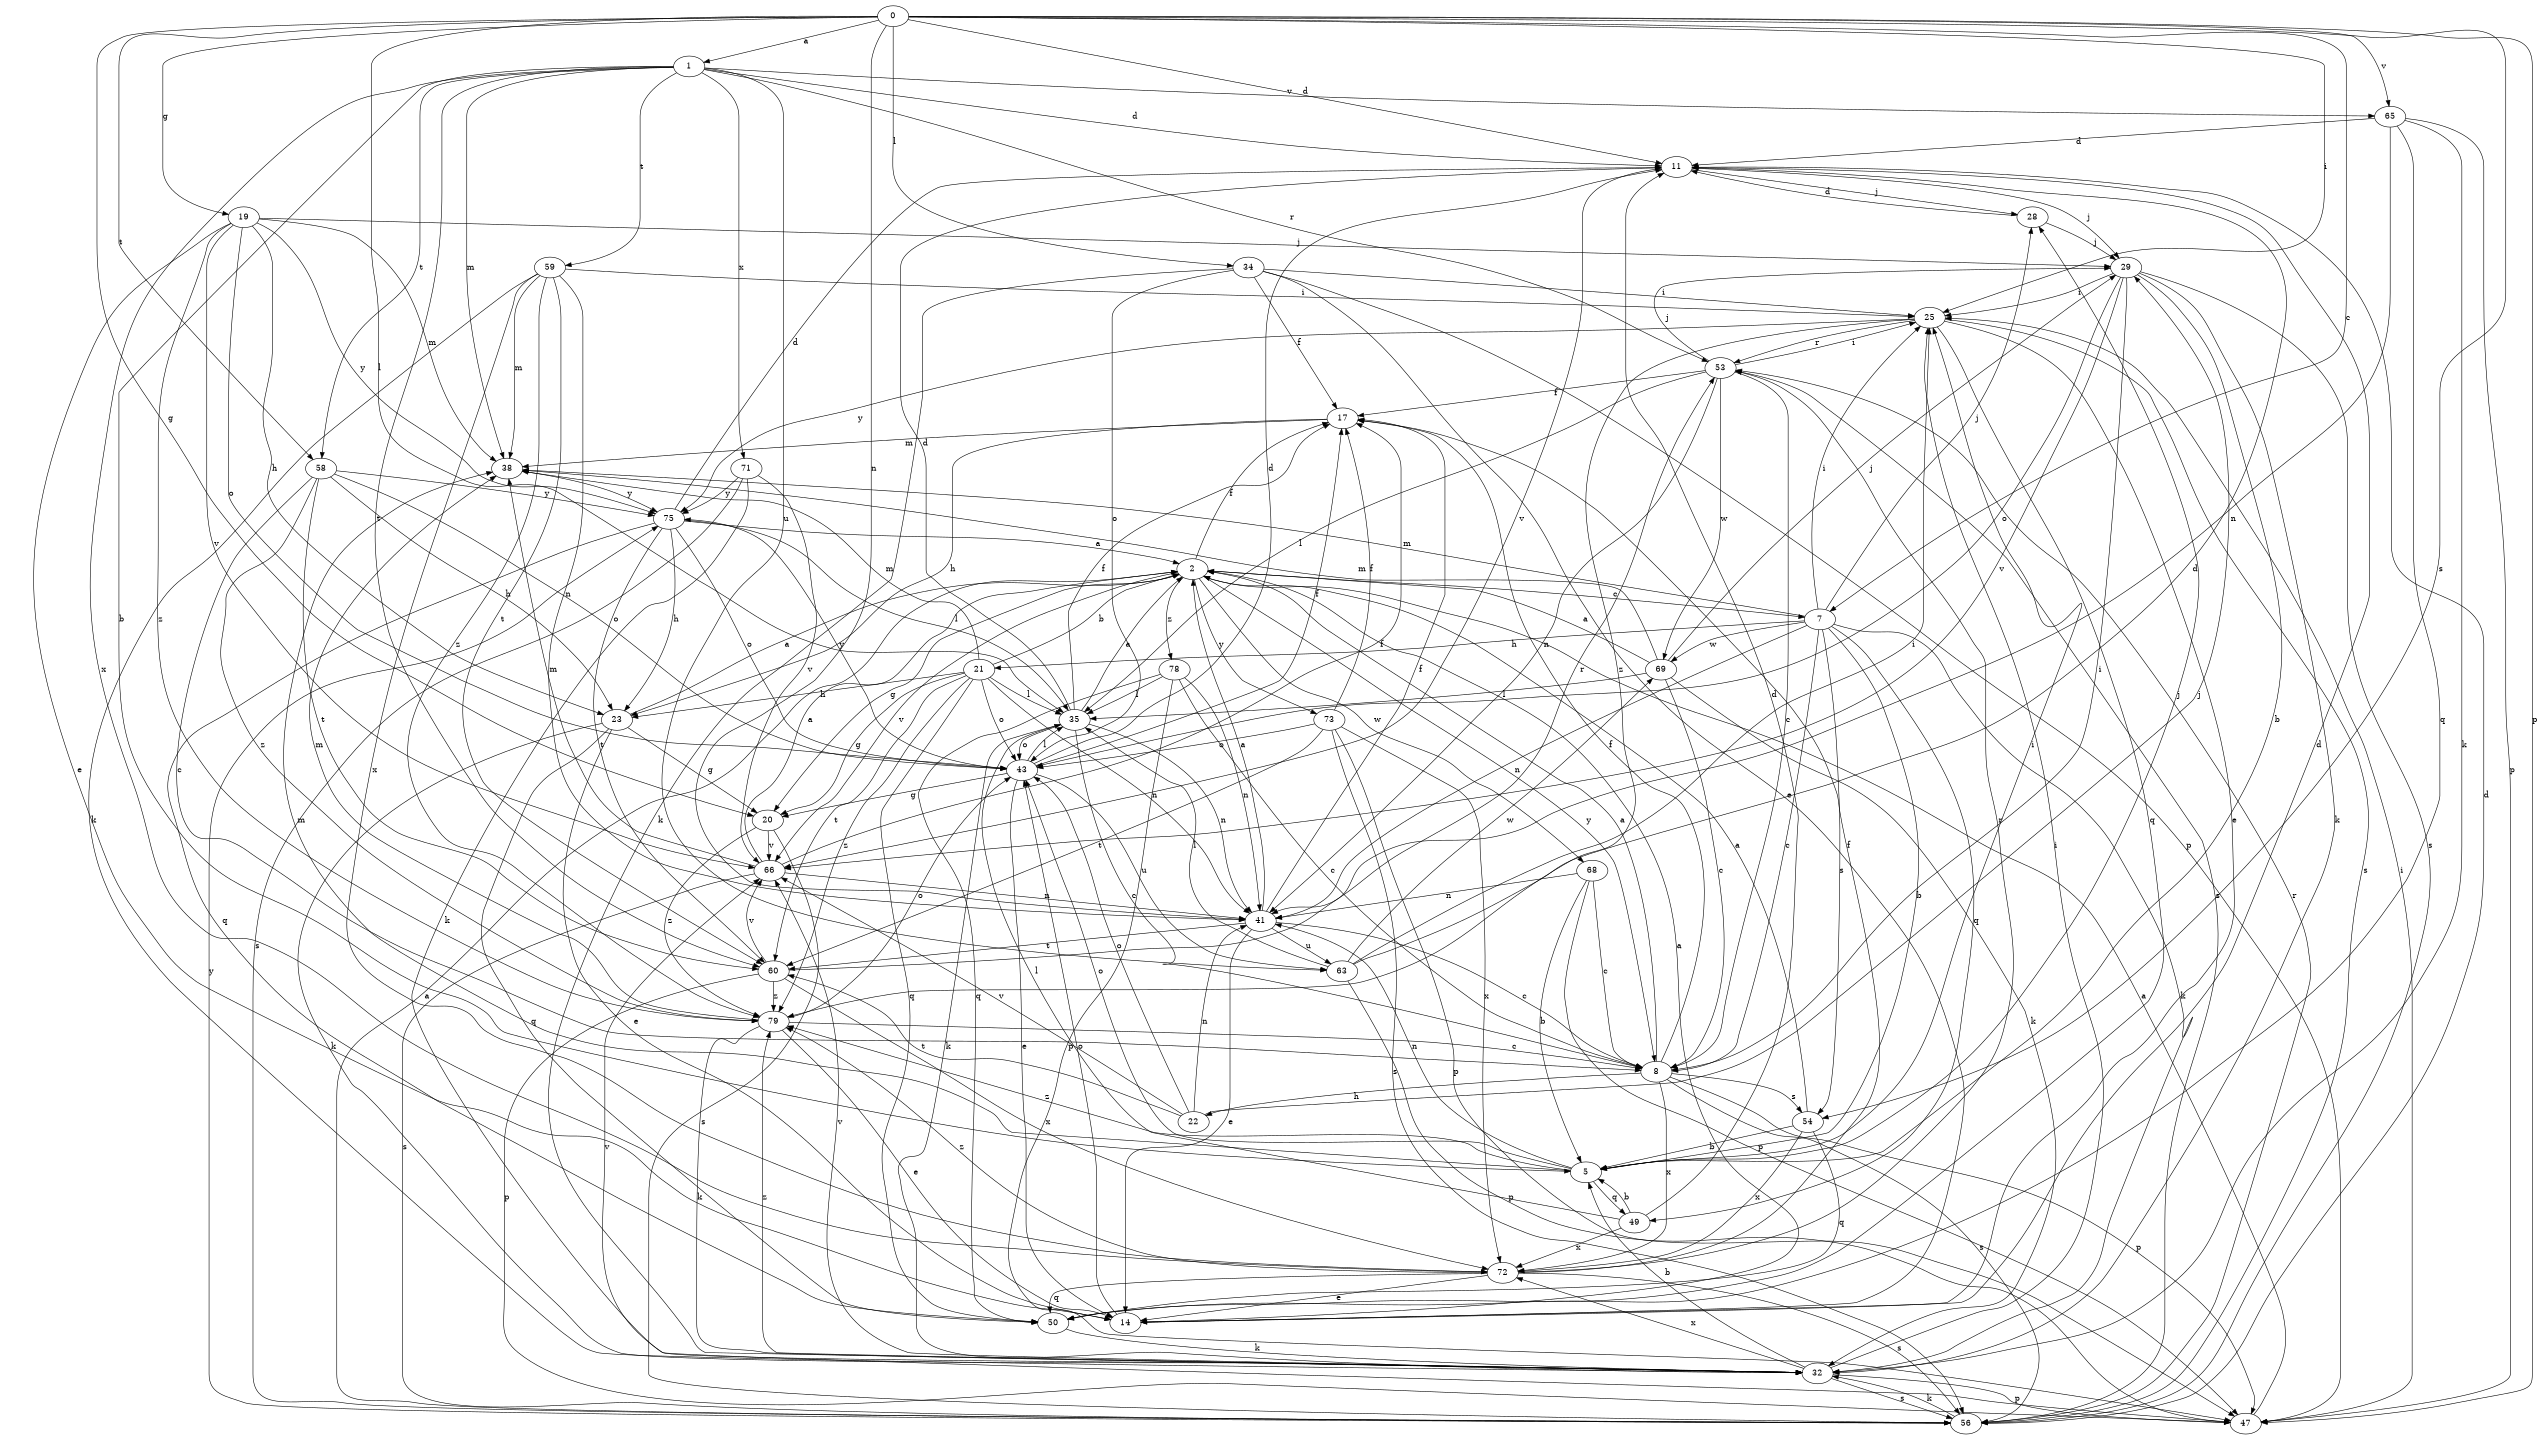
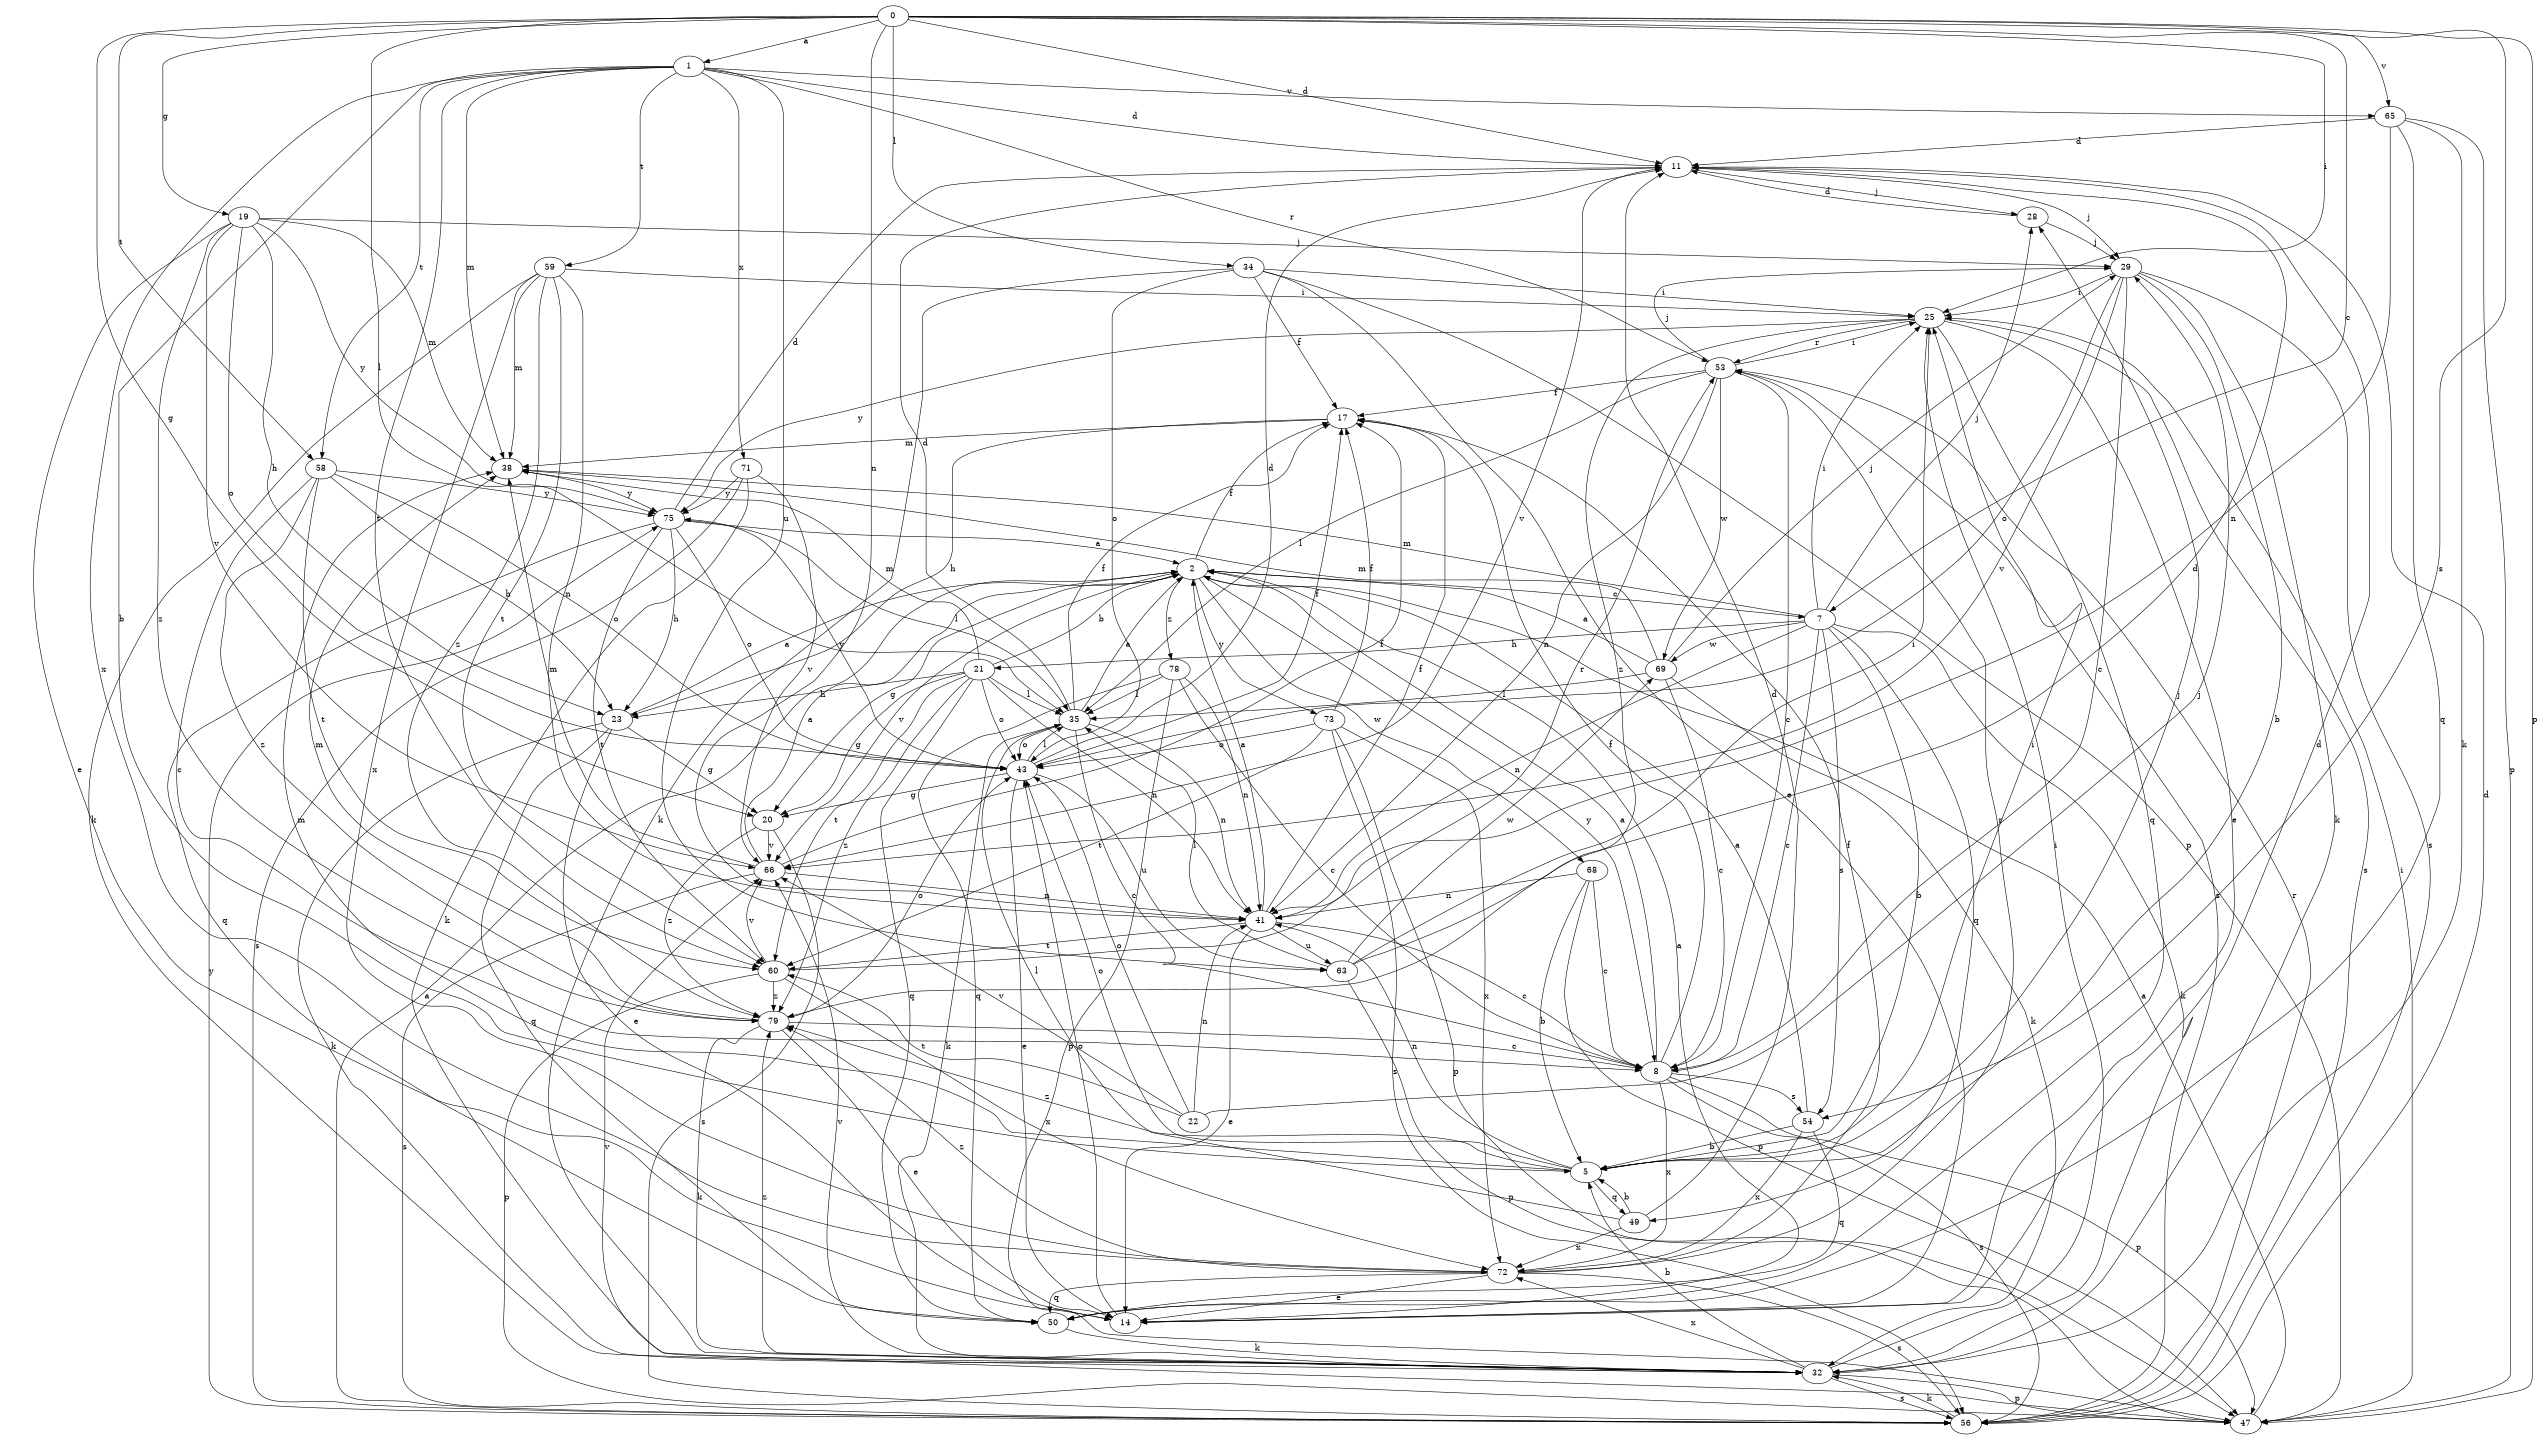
edge "29" -> "8": label "i" -> "c"
edge "8" -> "22": removed, label "h"
